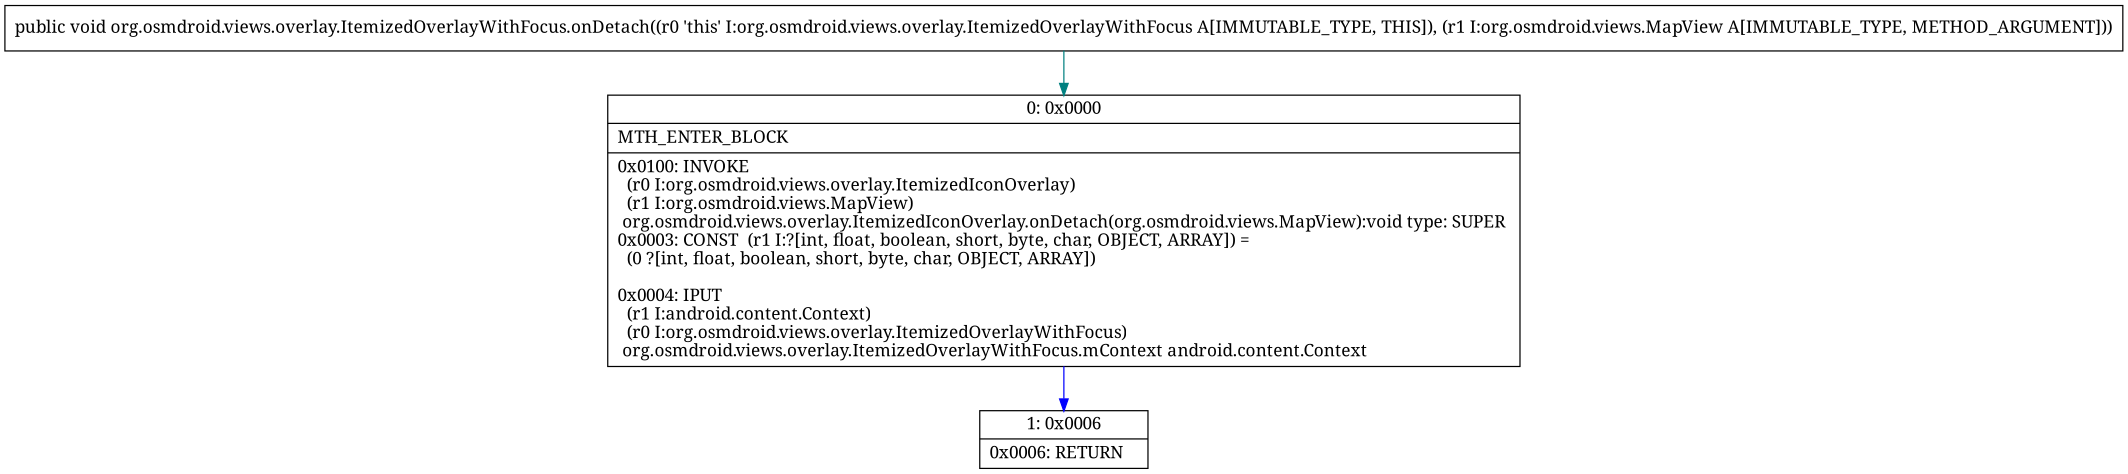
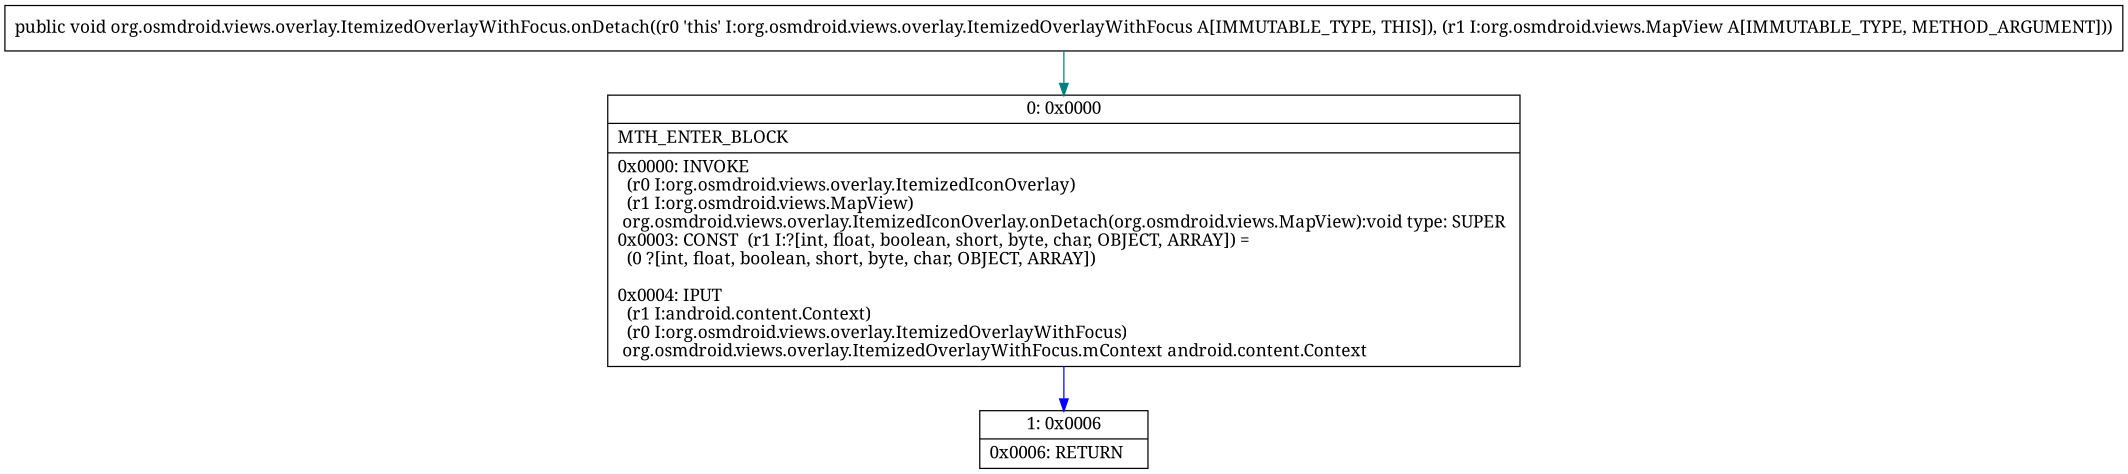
node "0: 0x0000": text "0x0100: INVOKE" -> "0x0000: INVOKE"
